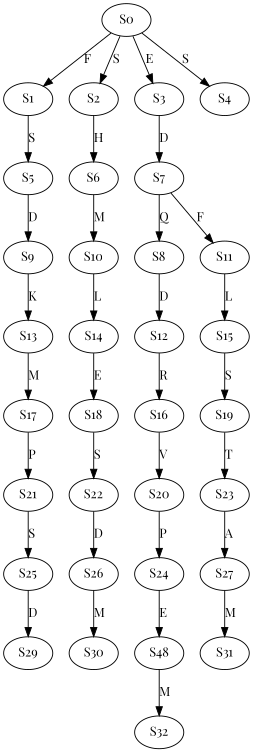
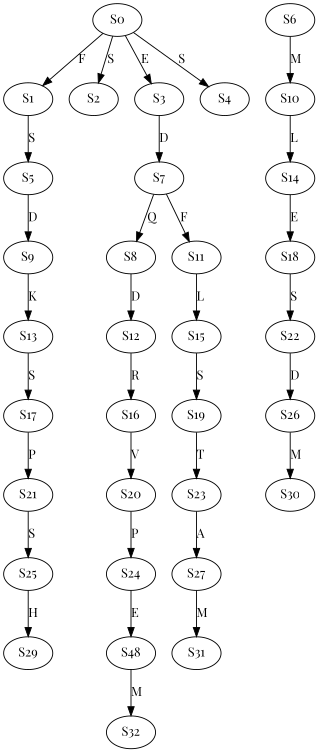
edge "S2" -> "S6": removed, label "H"
edge "S13" -> "S17": label "M" -> "S"
edge "S25" -> "S29": label "D" -> "H"
